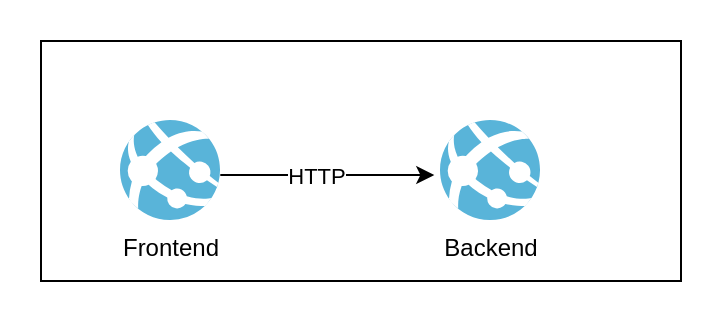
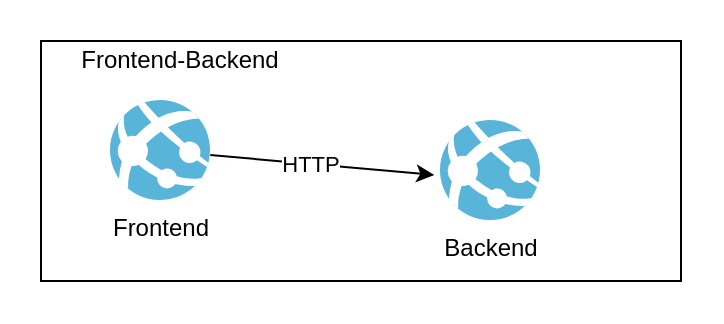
node "Frontend-Backend": added
node "Frontend": moved (171, 171) -> (161, 151)
